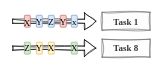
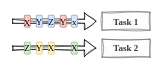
node "Task 8": label "Task 8" -> "Task 2"
